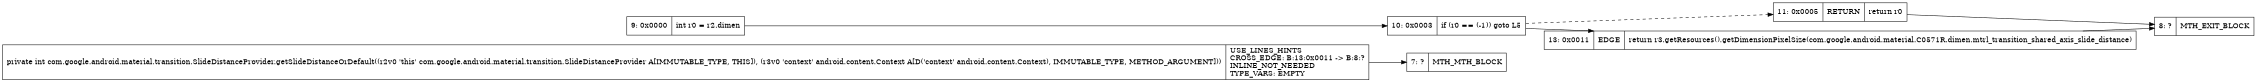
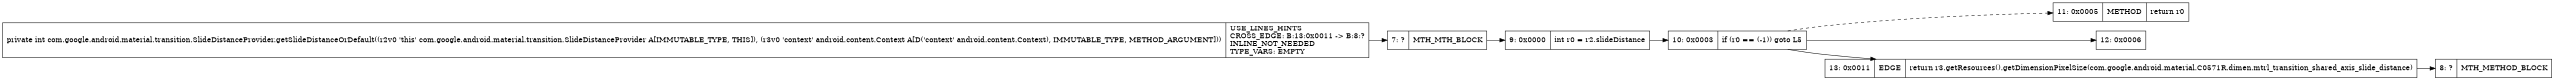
node "11: 0x0005": text "RETURN" -> "METHOD"
edge "11: 0x0005" -> "8: ?": removed
node "9: 0x0000": text "int r0 = r2.dimen" -> "int r0 = r2.slideDistance"
node "8: ?": text "MTH_EXIT_BLOCK" -> "MTH_METHOD_BLOCK"
edge "7: ?" -> "9: 0x0000": added
node "12: 0x0006": added
